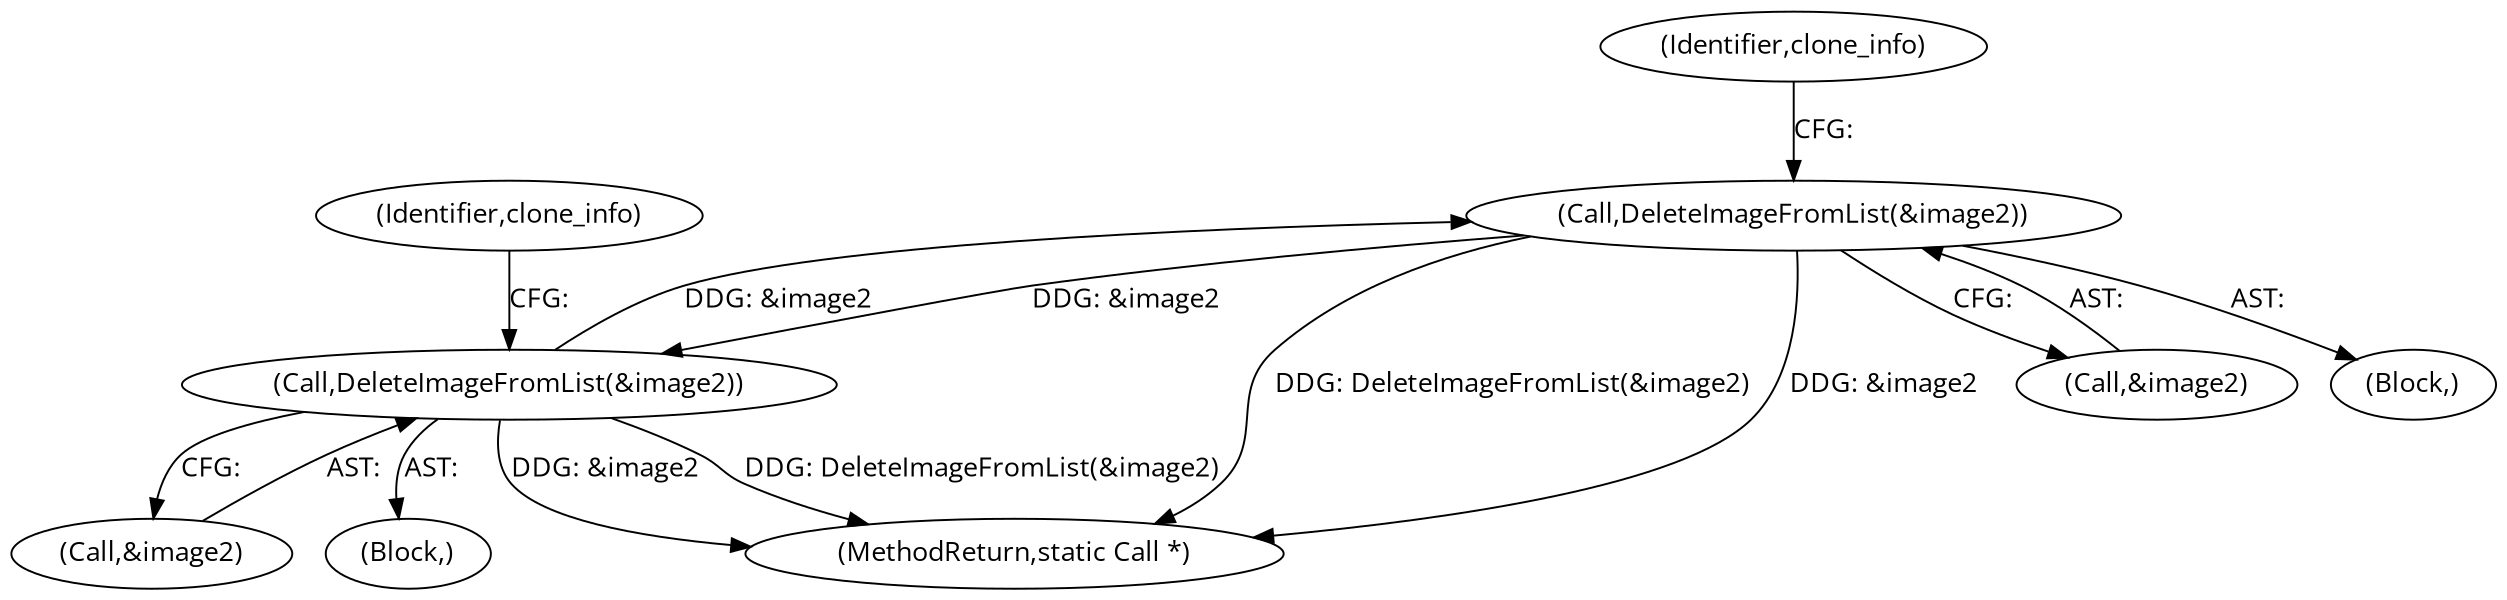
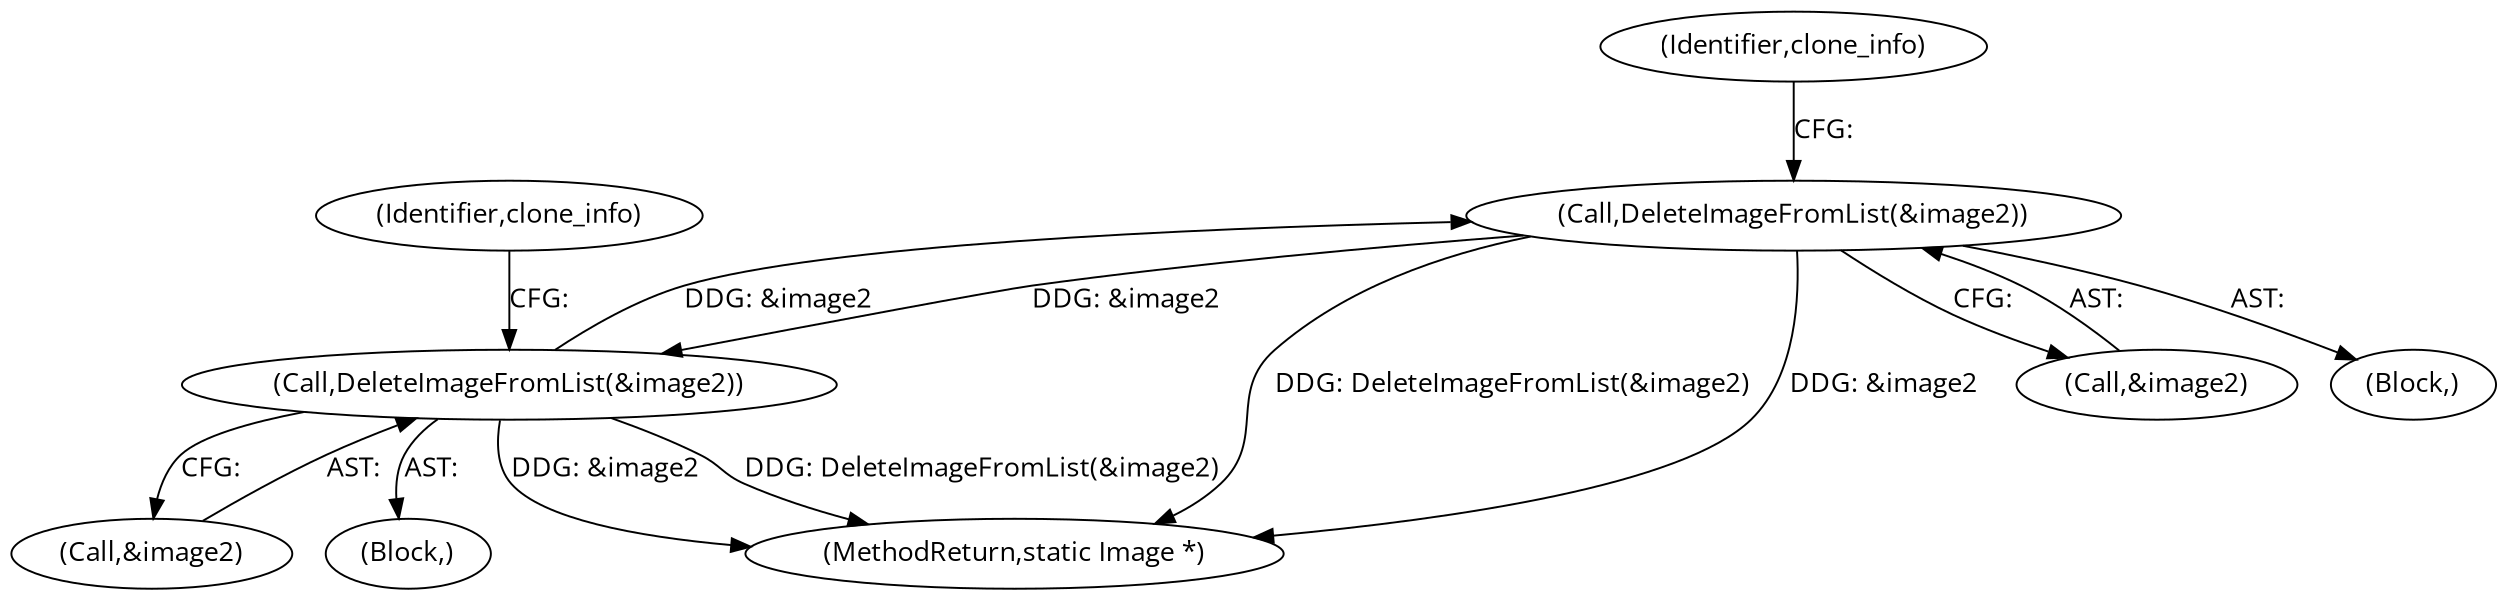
node "(MethodReturn,static Call *)": label "(MethodReturn,static Call *)" -> "(MethodReturn,static Image *)"
